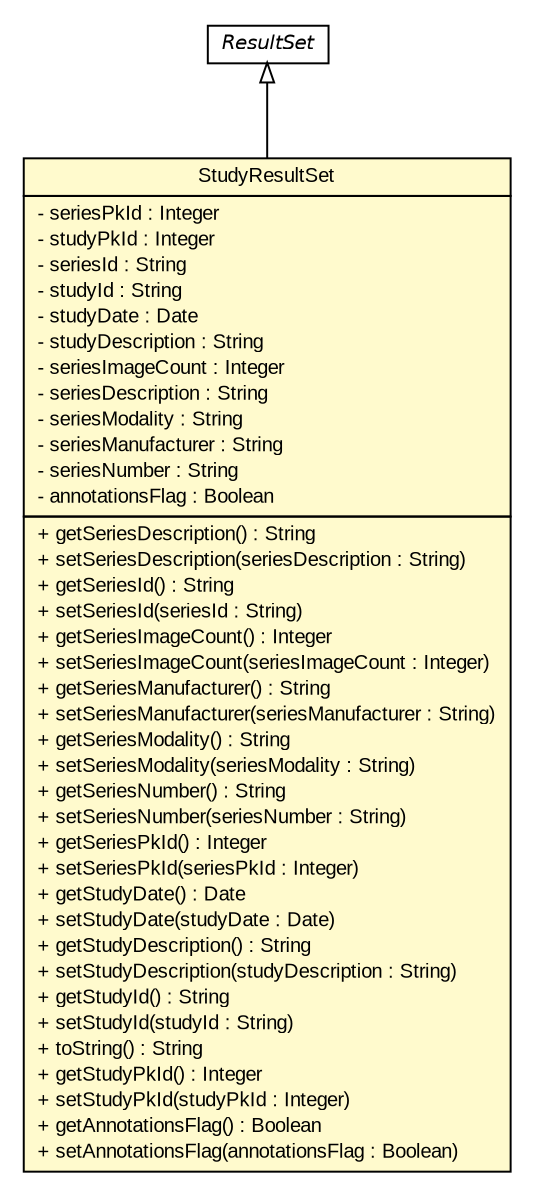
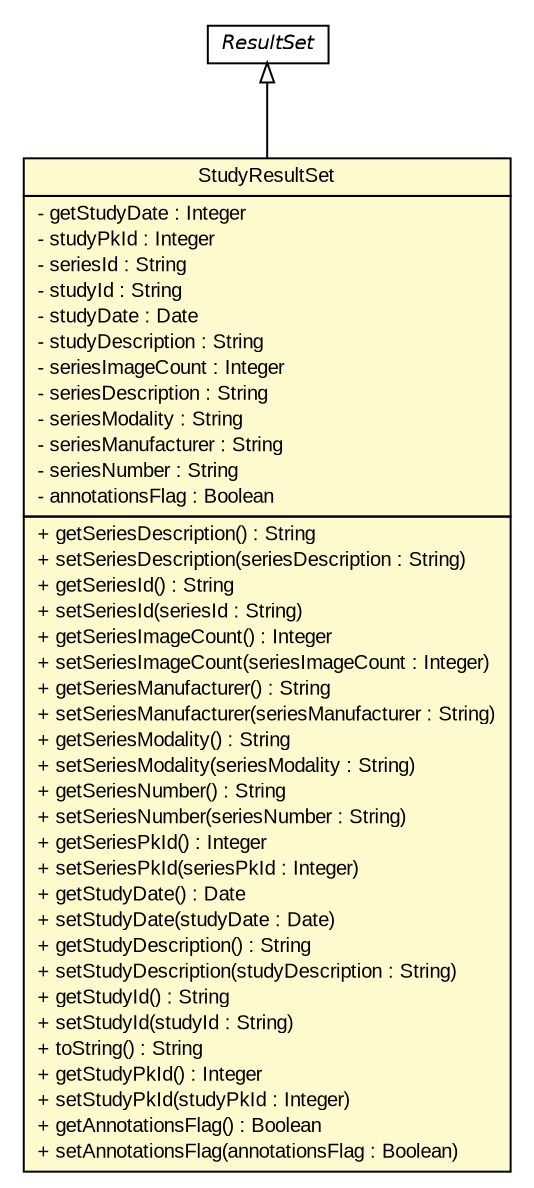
node "StudyResultSet": text "- seriesPkId : Integer" -> "- getStudyDate : Integer"
